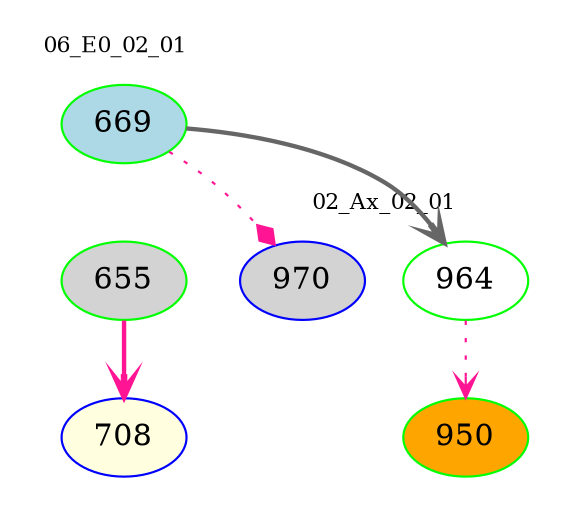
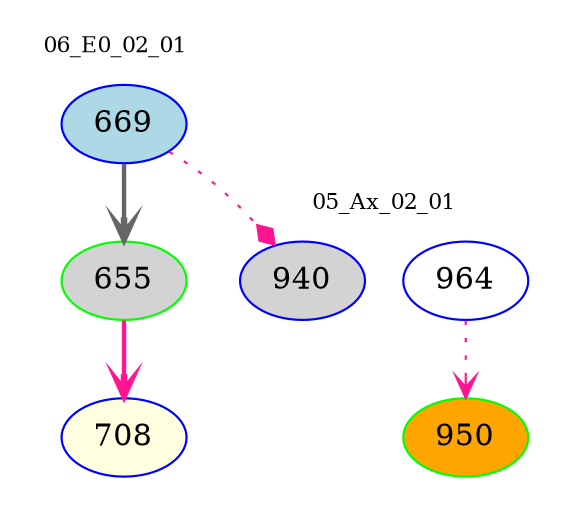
node "669": color green -> blue
edge "669" -> "964": now "669" -> "655"
cluster "02_Ax_02_01": label "02_Ax_02_01" -> "05_Ax_02_01"
node "970": label "970" -> "940"
node "964": color green -> blue
